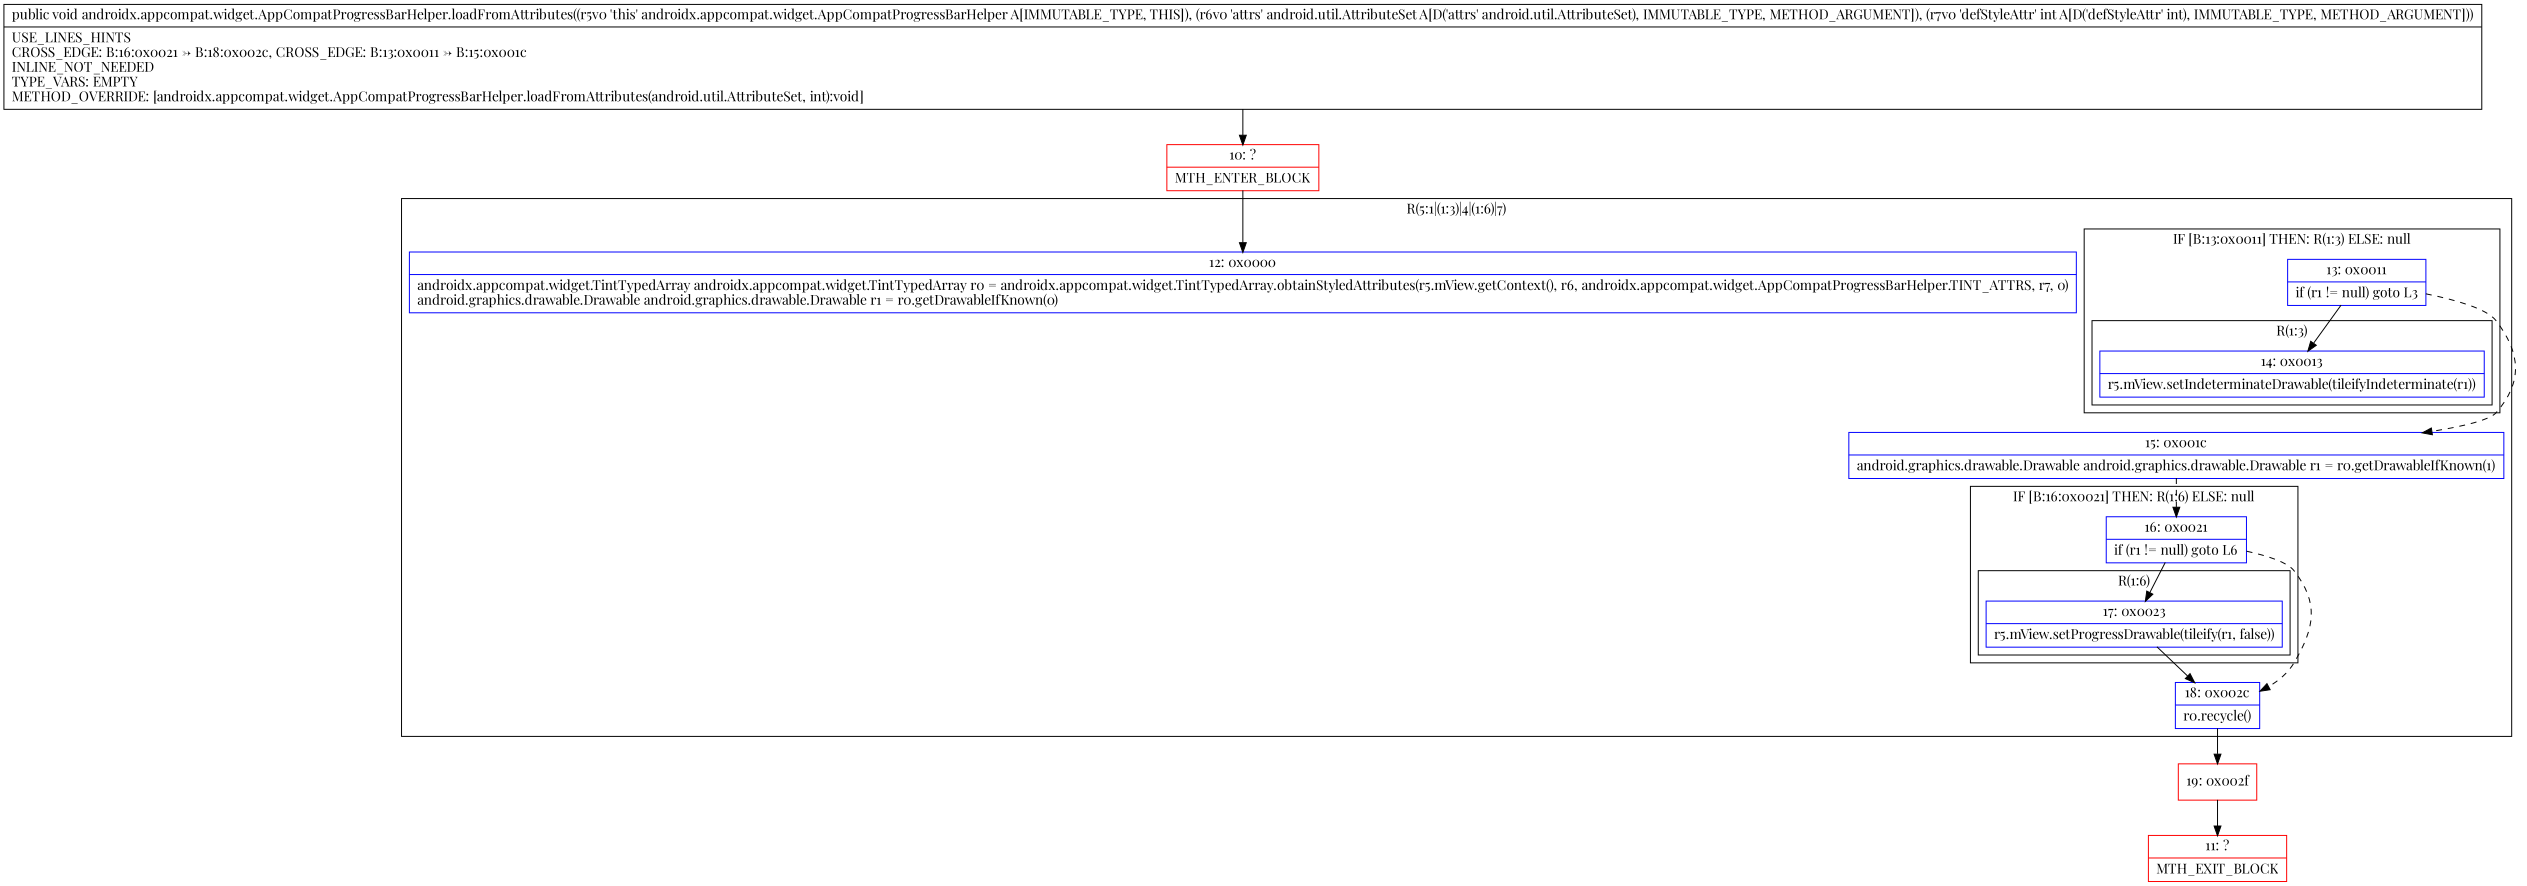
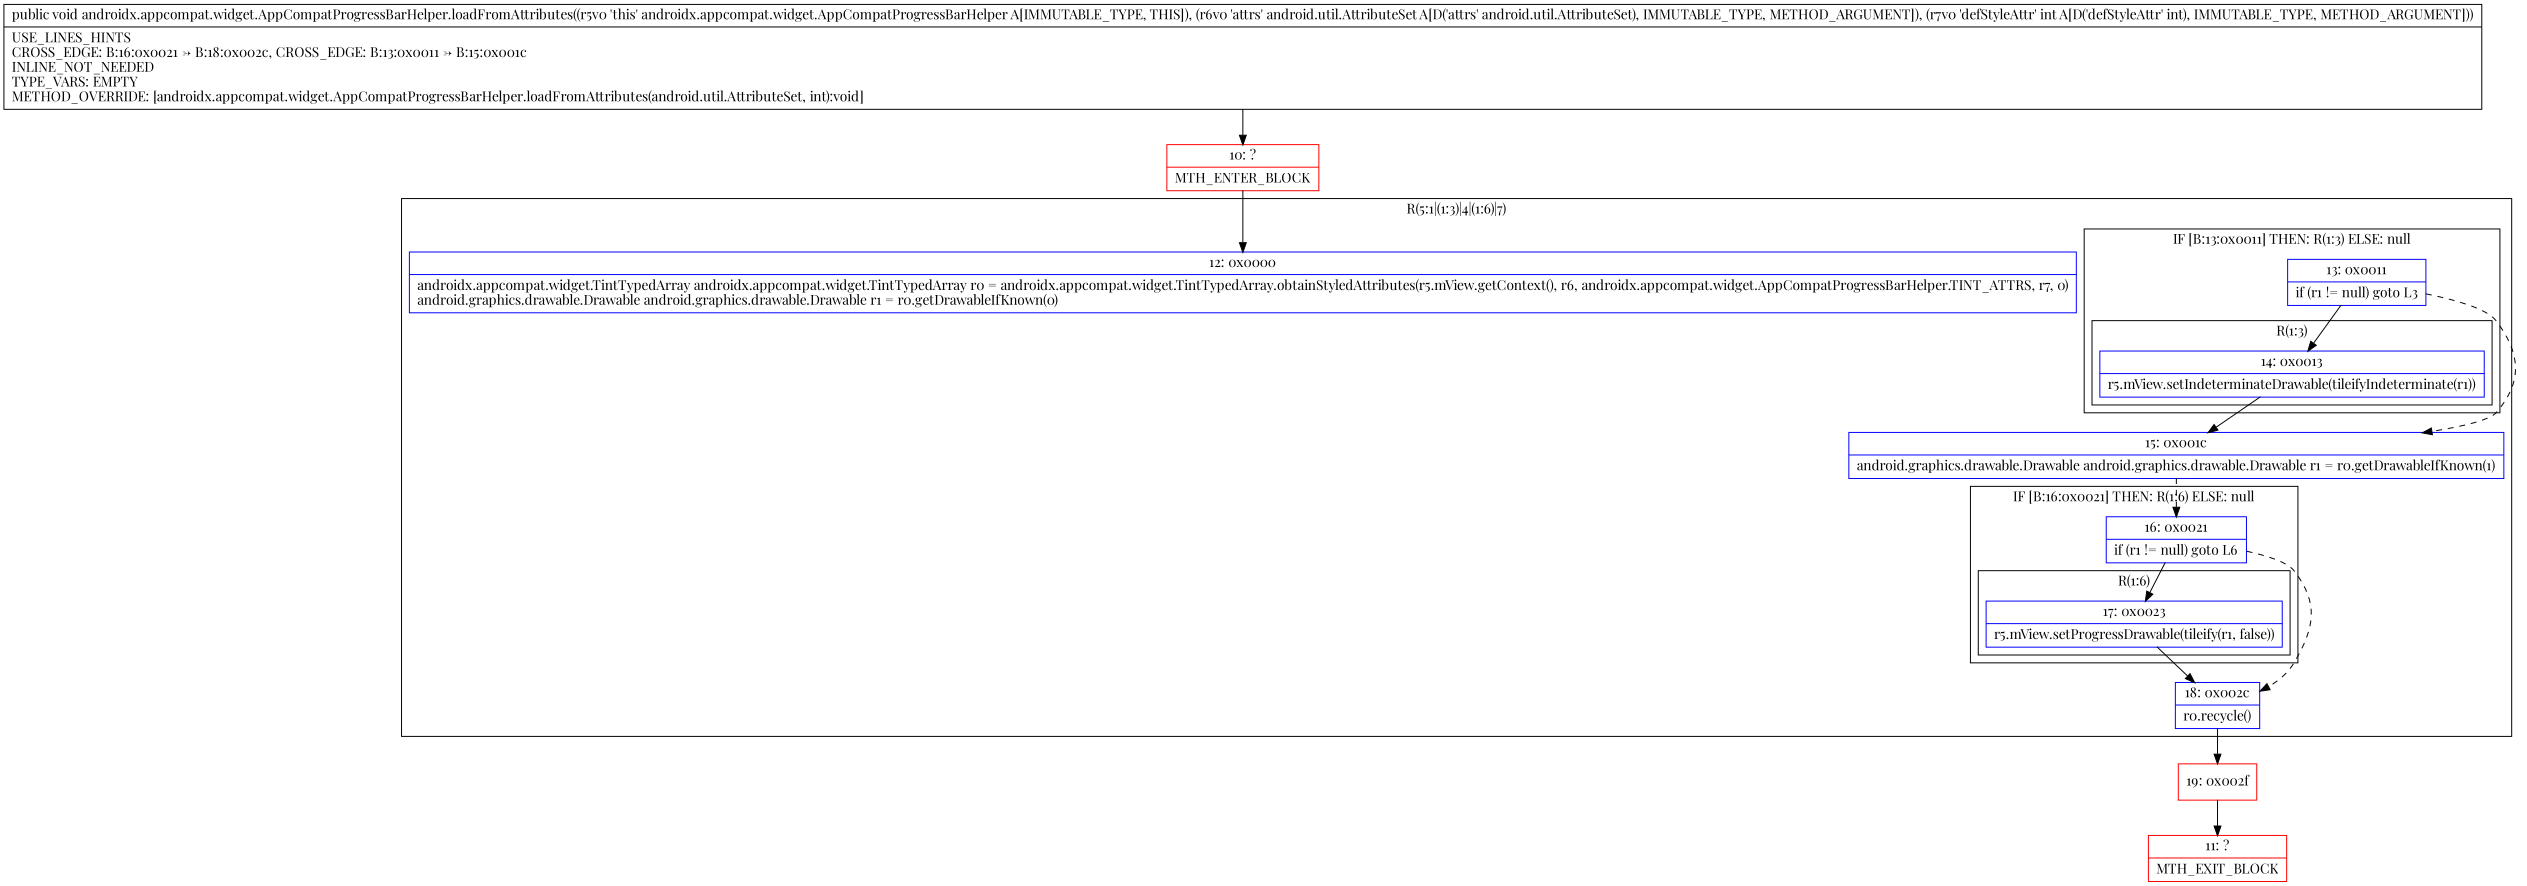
edge "14: 0x0013" -> "15: 0x001c": added
